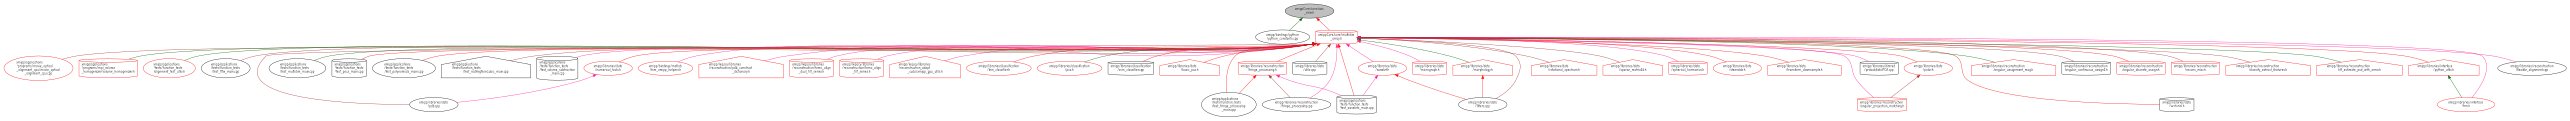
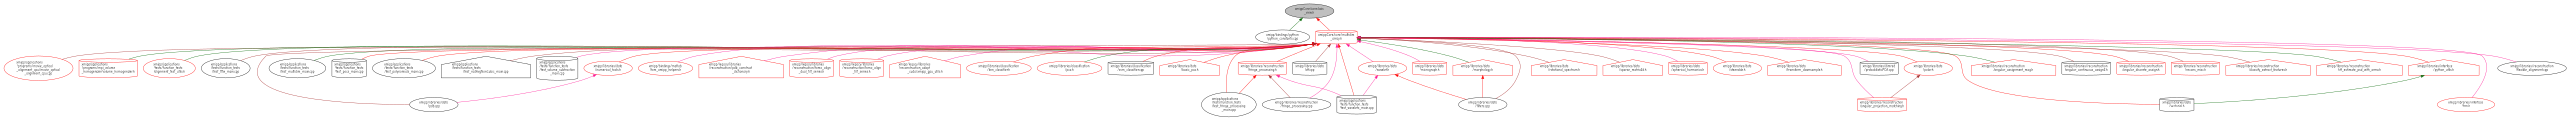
node "xmipp/libraries/data /utils.cpp": label "xmipp/libraries/data /utils.cpp" -> "xmipp/libraries/data /ctf.cpp"
edge "xmipp/libraries/interface /frm.h" -> "xmipp/libraries/interface /python_utils.h": now "xmipp/libraries/data /vectorial.h" -> "xmipp/libraries/interface /python_utils.h"
